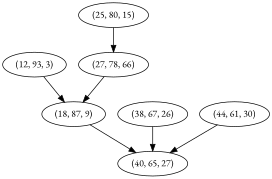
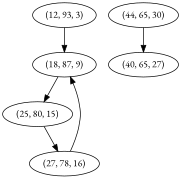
node "(27, 78, 66)": label "(27, 78, 66)" -> "(27, 78, 16)"
node "(38, 67, 26)": removed
node "(44, 61, 30)": label "(44, 61, 30)" -> "(44, 65, 30)"
edge "(18, 87, 9)" -> "(40, 65, 27)": now "(18, 87, 9)" -> "(25, 80, 15)"
